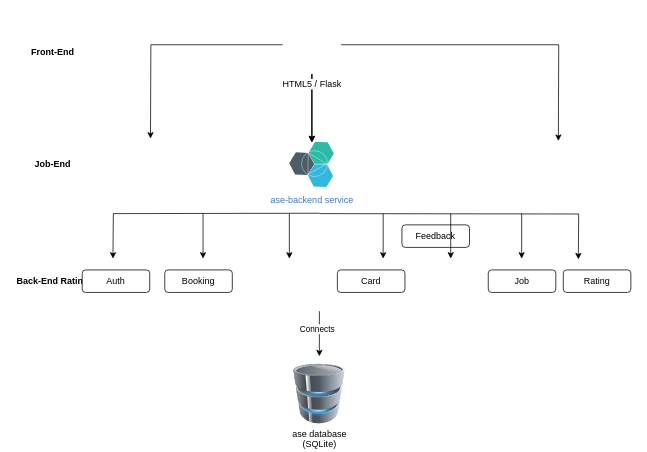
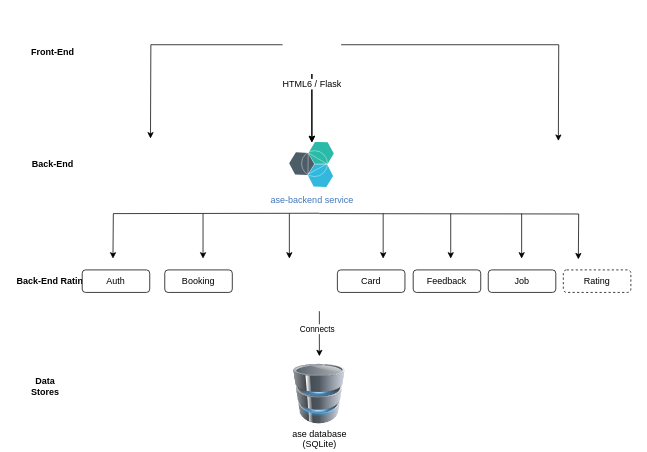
node "HTML5 / Flask": label "HTML5 / Flask" -> "HTML6 / Flask"
node "Job-End": label "Job-End" -> "Back-End"
node "Feedback": moved (435, 236) -> (447, 281)
node "Rating": style solid -> dashed
node "Data Stores": added
